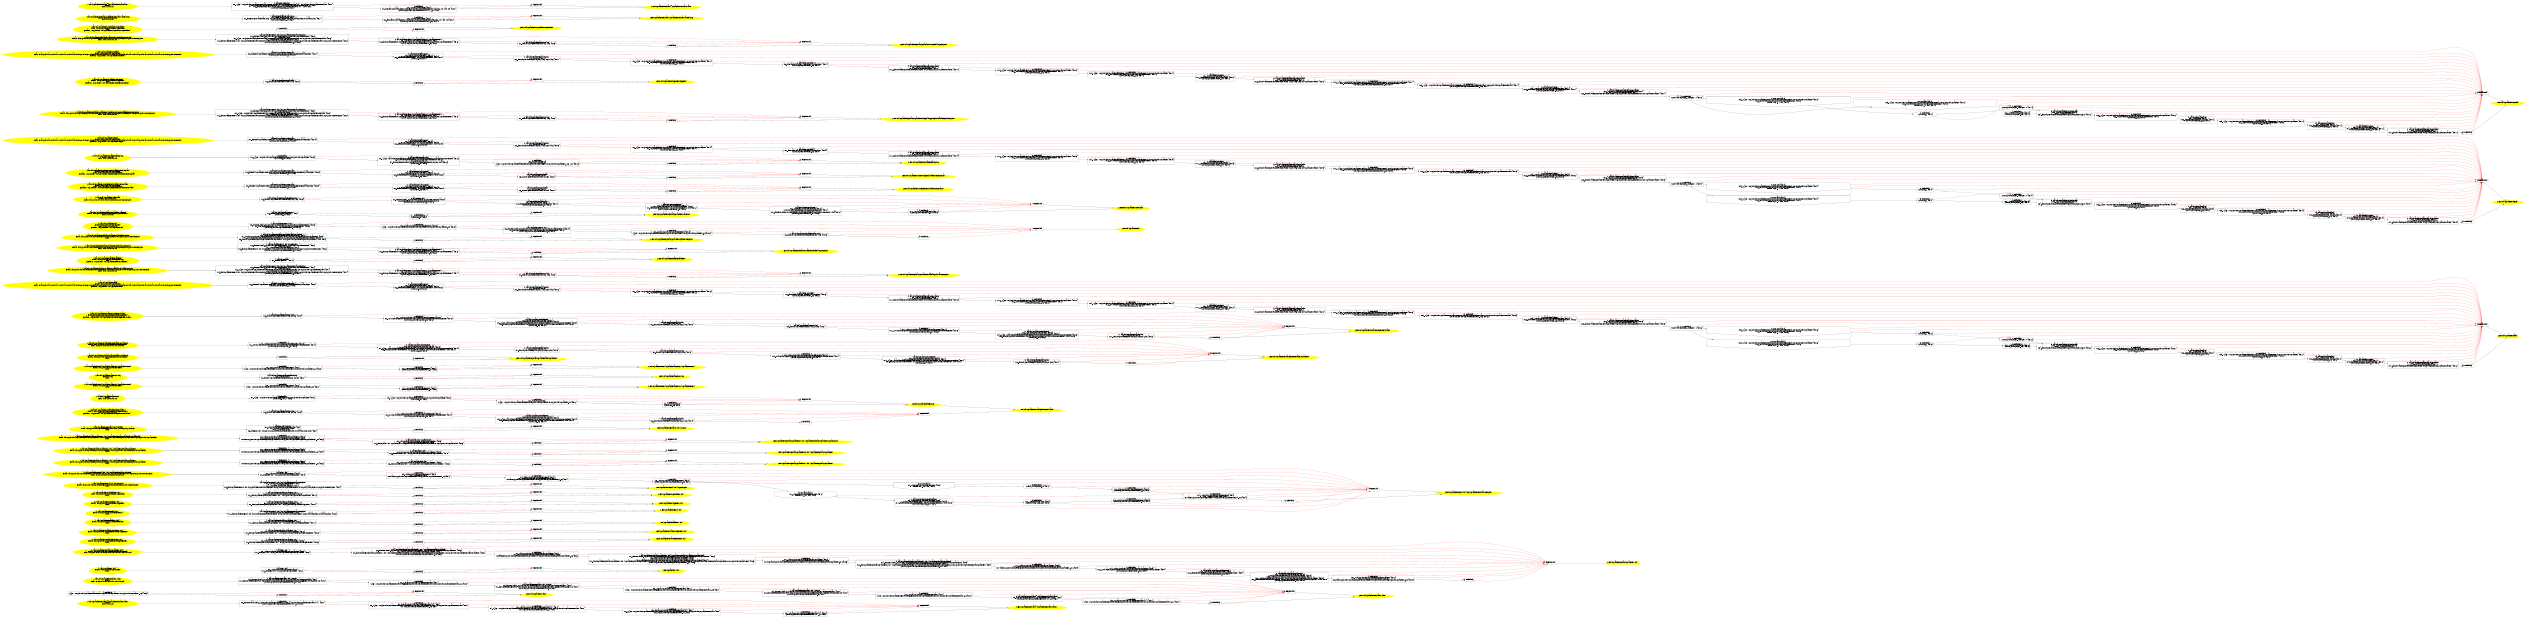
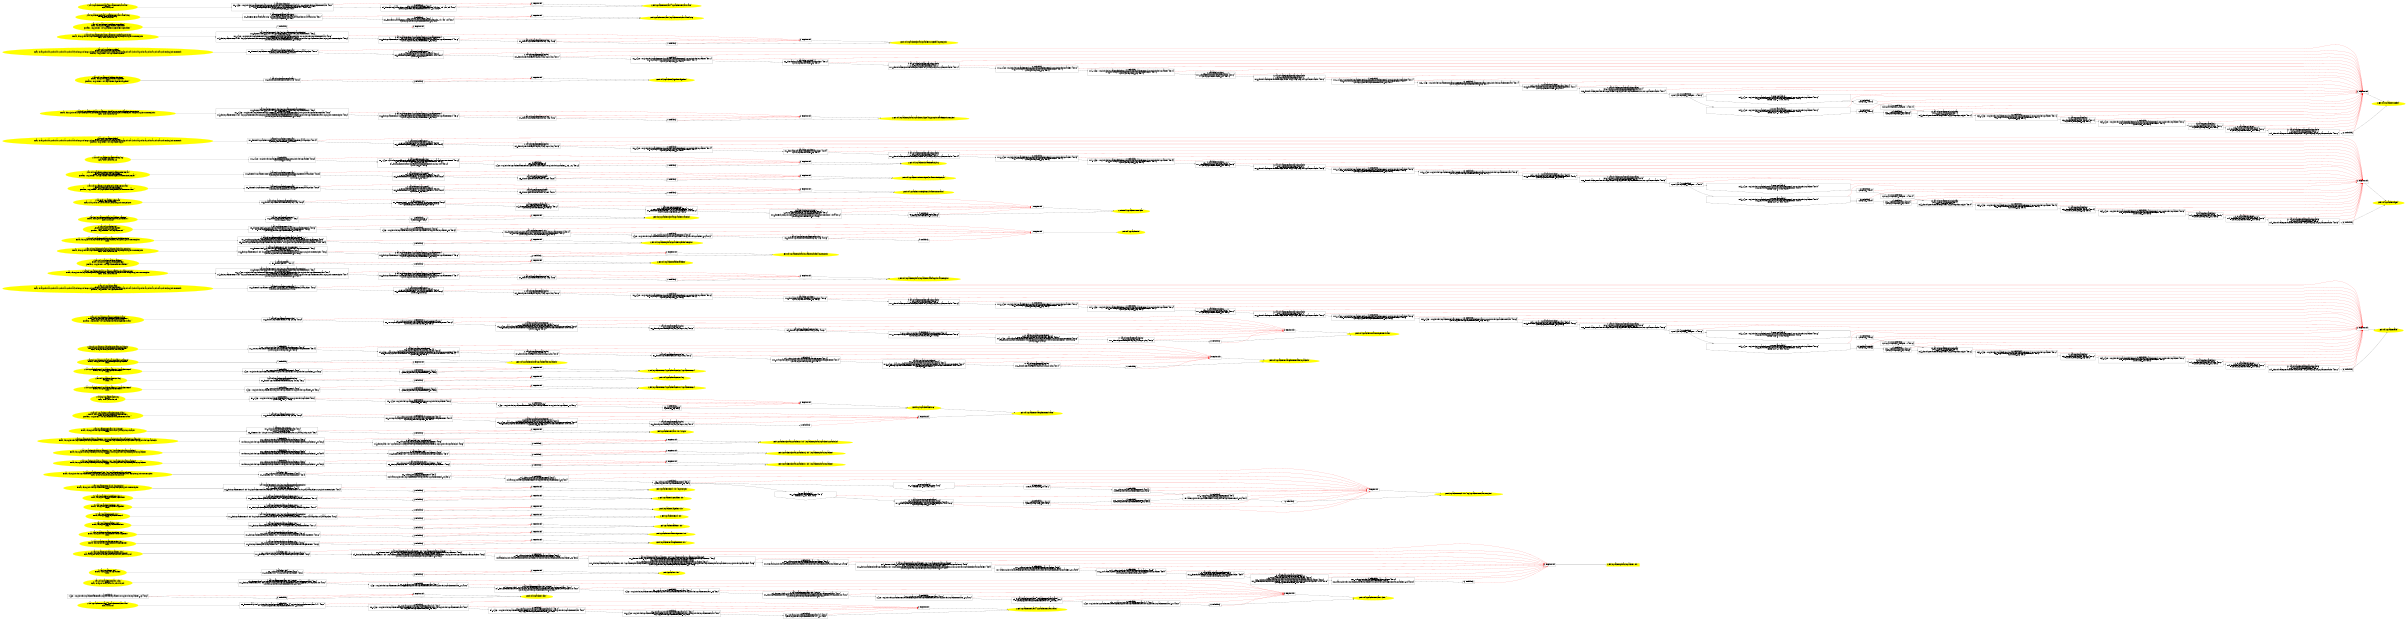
node "2: Exit void StopwatchTest$SuccessfulTest.successfulTest()": removed
node "23:  method_body *&$T0_80:int=0 [line 175]": added
node "2: Exit void StopwatchTest.failed()": shape box -> ellipse
node "23:  method_body *&$T0_80:int=0 [line 186]": label "23:  method_body *&$T0_80:int=0 [line 186]" -> "23:  method_wasSuccessful *&$T0_80:int=0 [line 186]"
